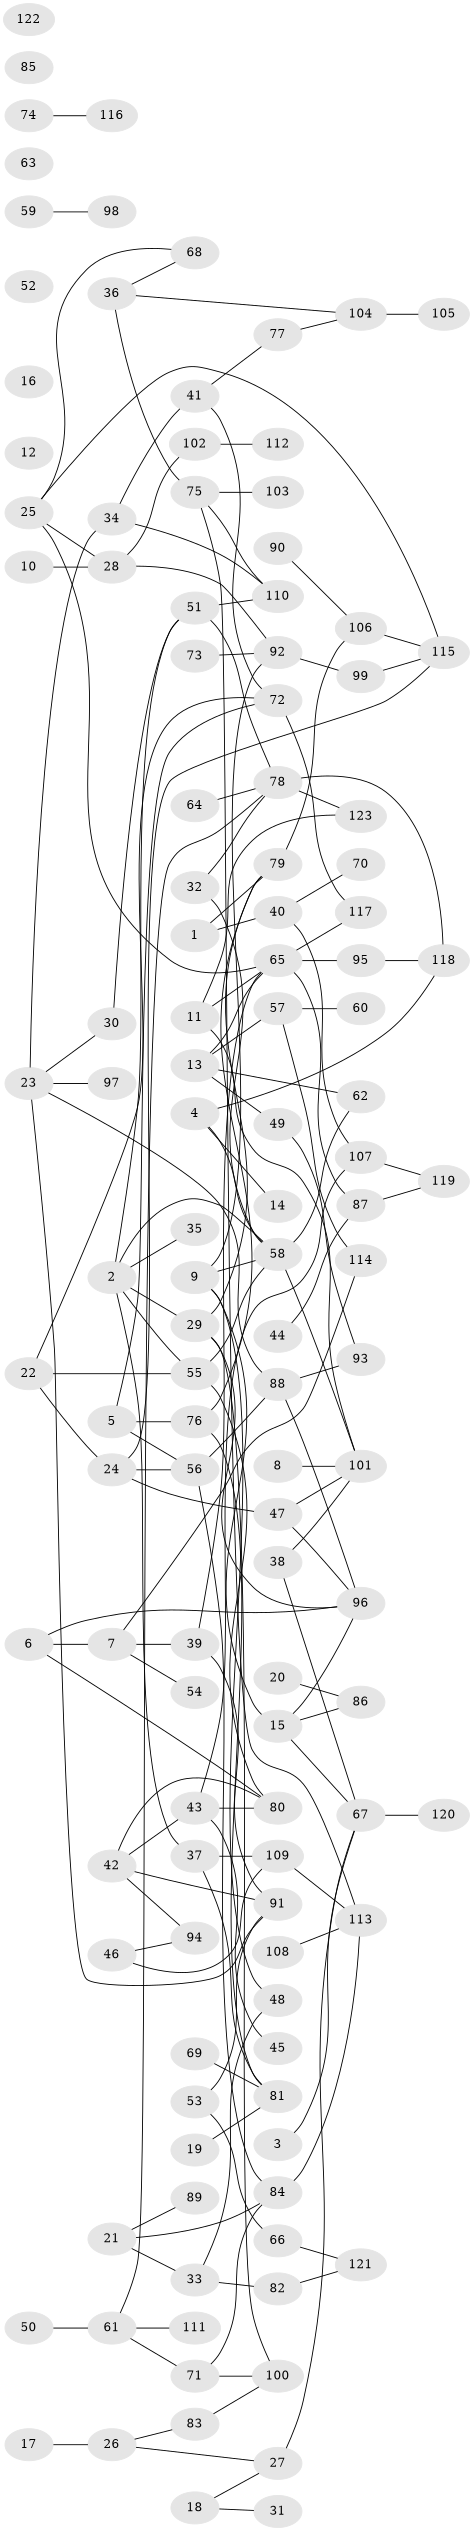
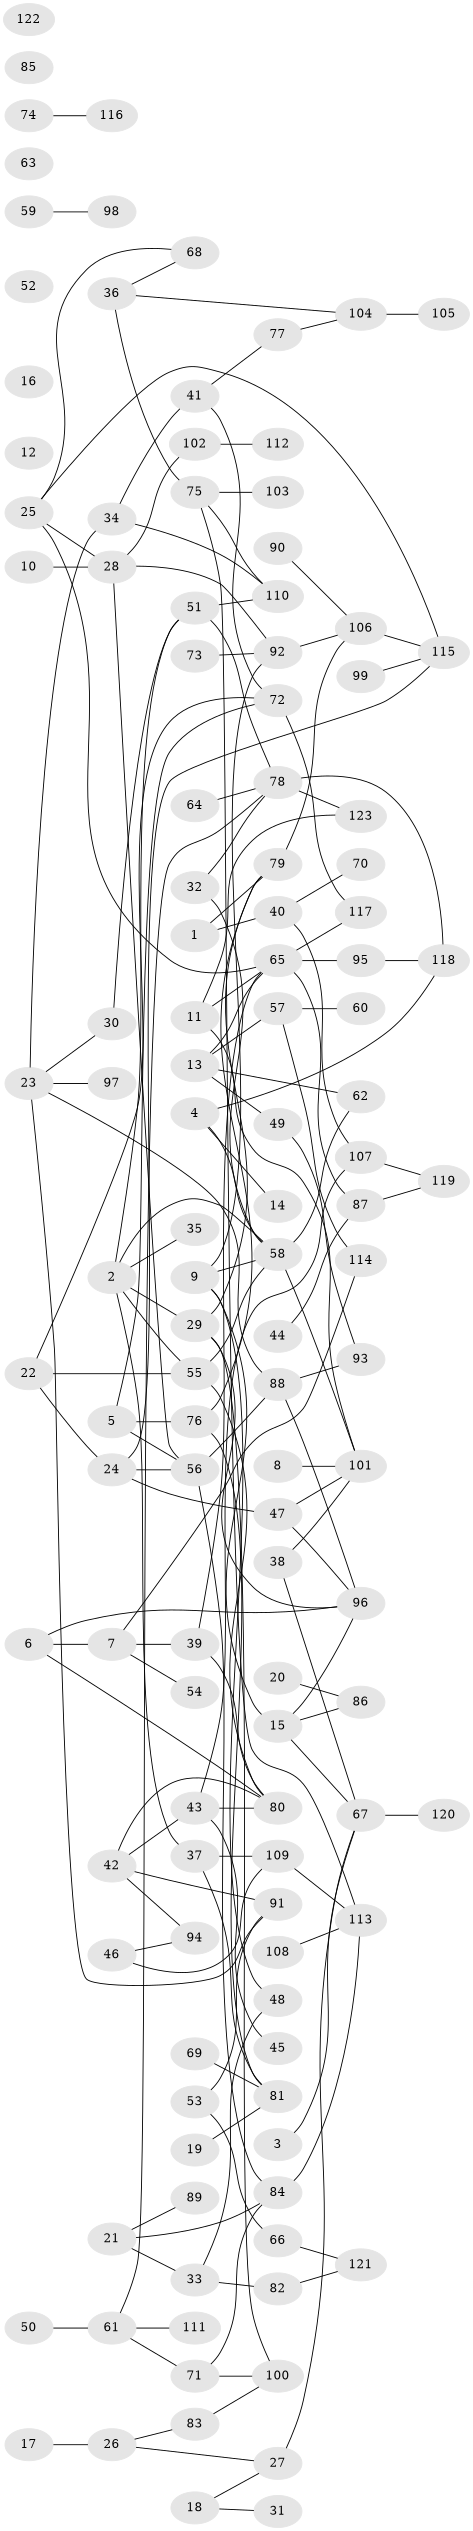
edge "92" -- "99": now "92" -- "106"
edge "28" -- "56": added
edge "39" -- "91": now "39" -- "80"
